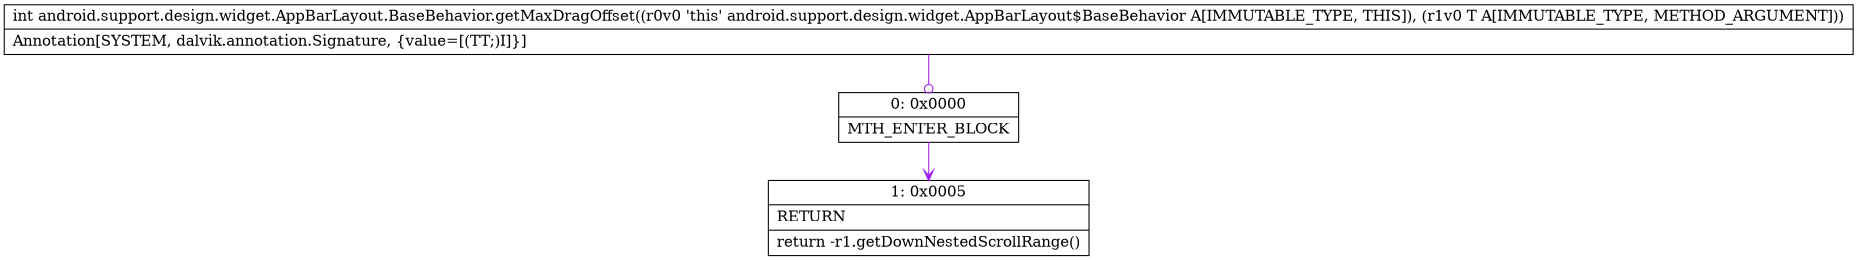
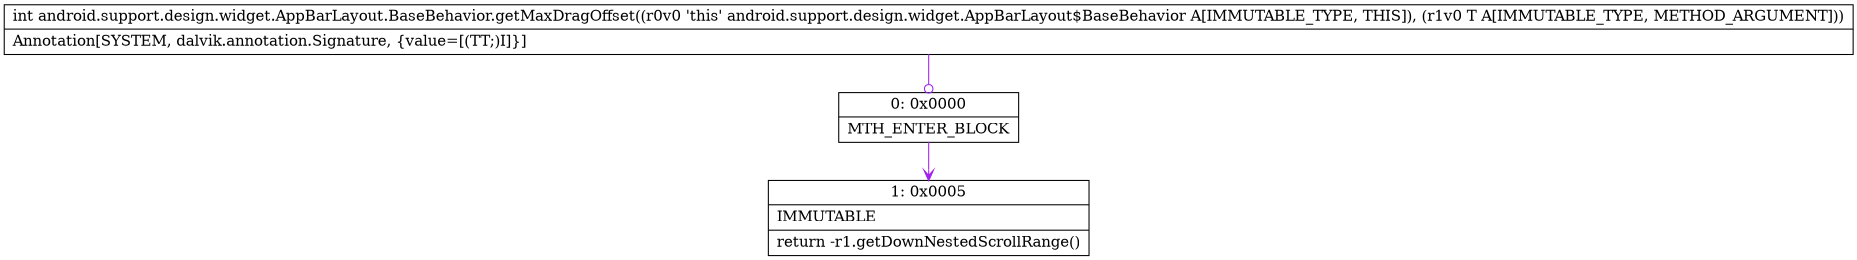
node "1: 0x0005": text "RETURN" -> "IMMUTABLE"
